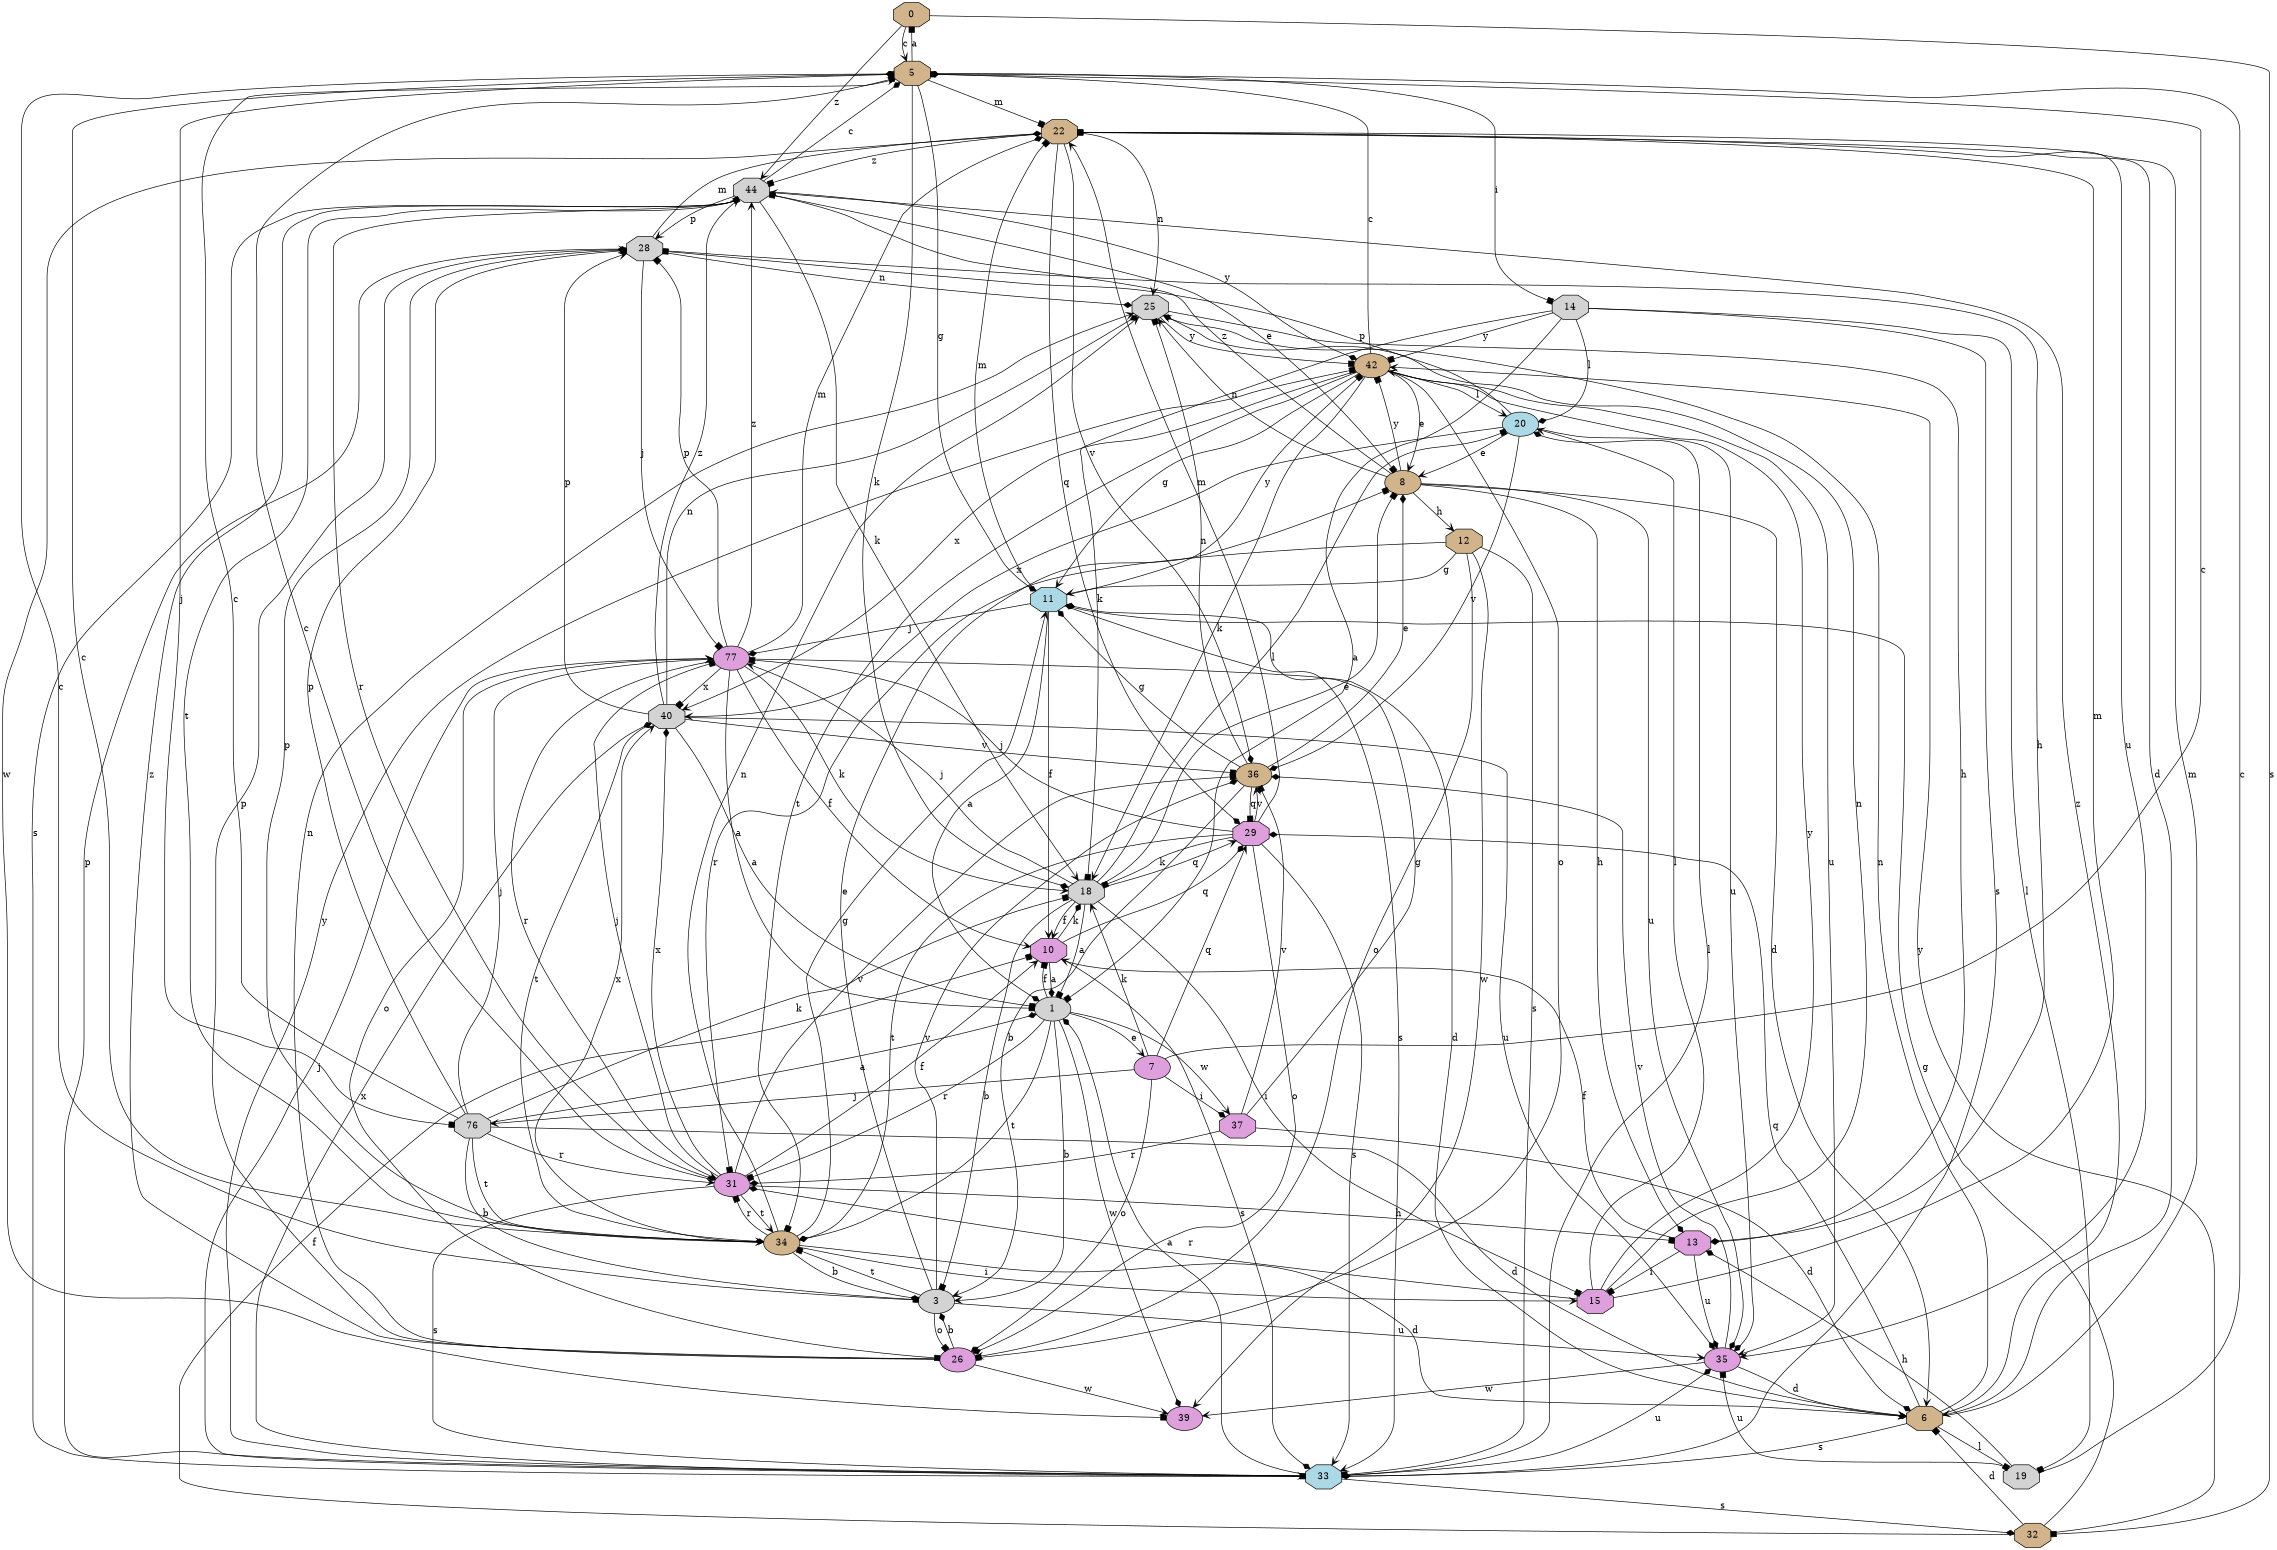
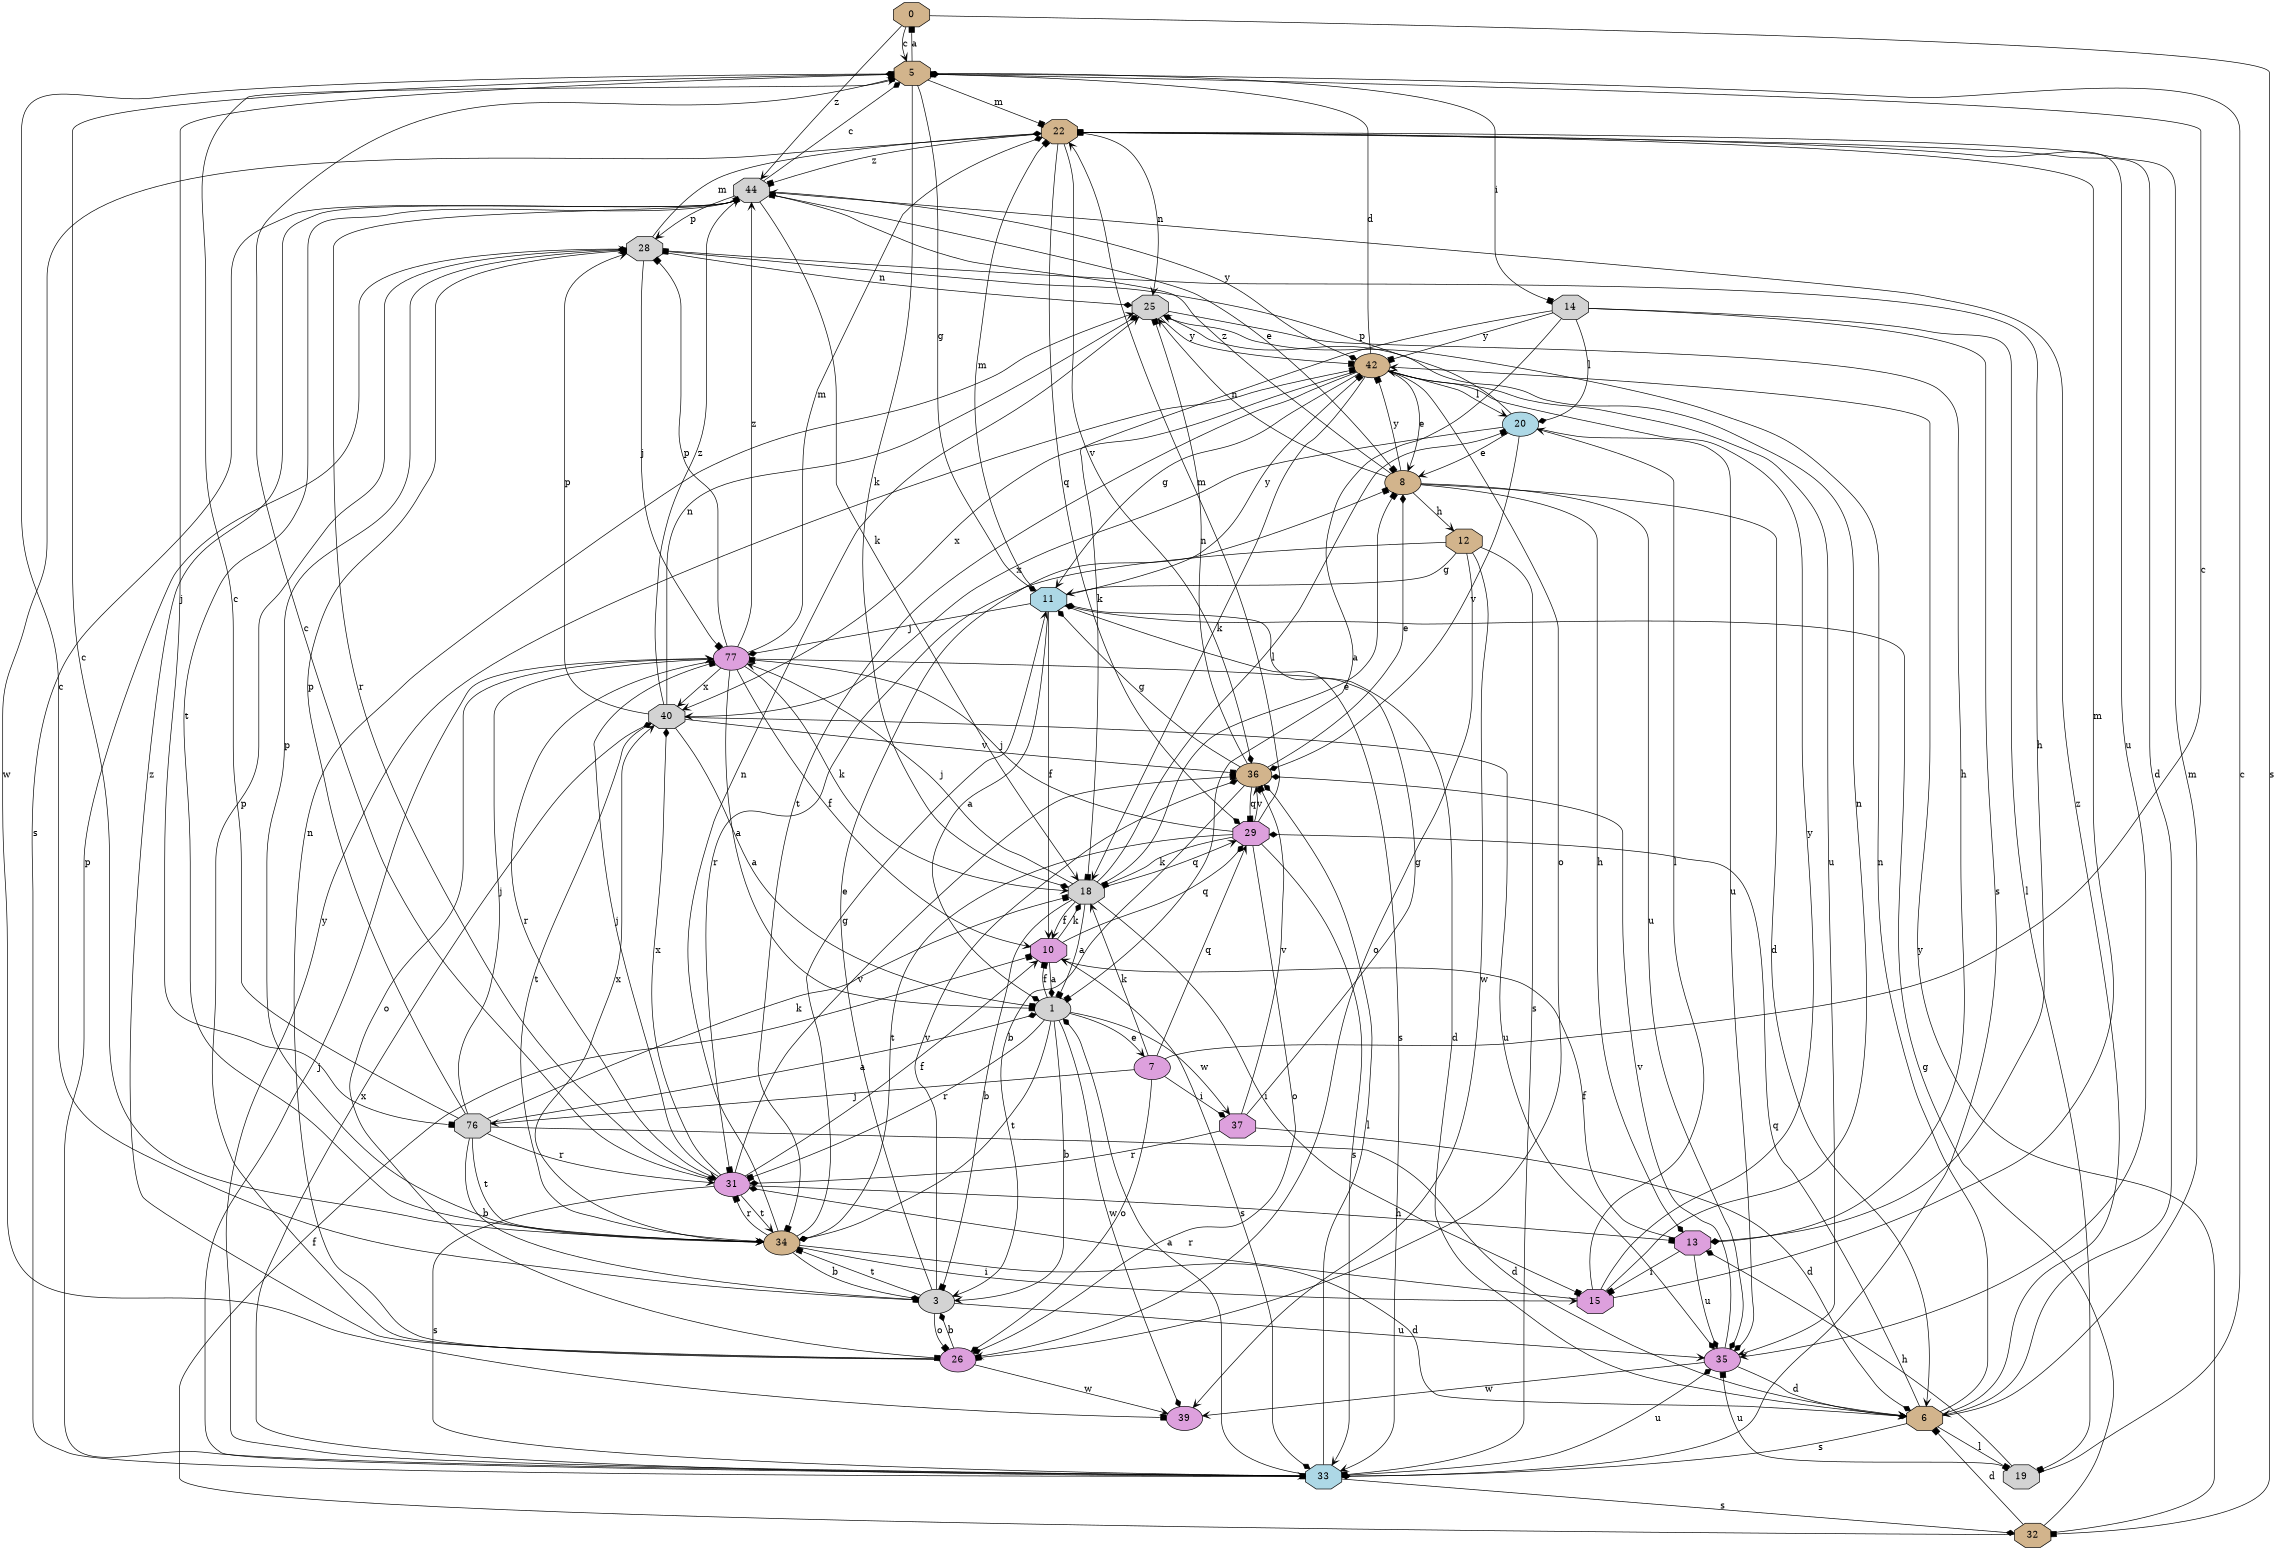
edge "42" -> "5": label "c" -> "d"
edge "77" -> "40": arrowhead box -> vee
edge "33" -> "20": now "33" -> "36"
